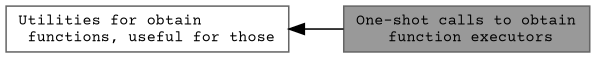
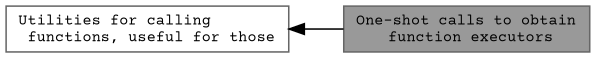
node "Utilities for obtain functions, useful for those": label "Utilities for obtain functions, useful for those" -> "Utilities for calling functions, useful for those"
